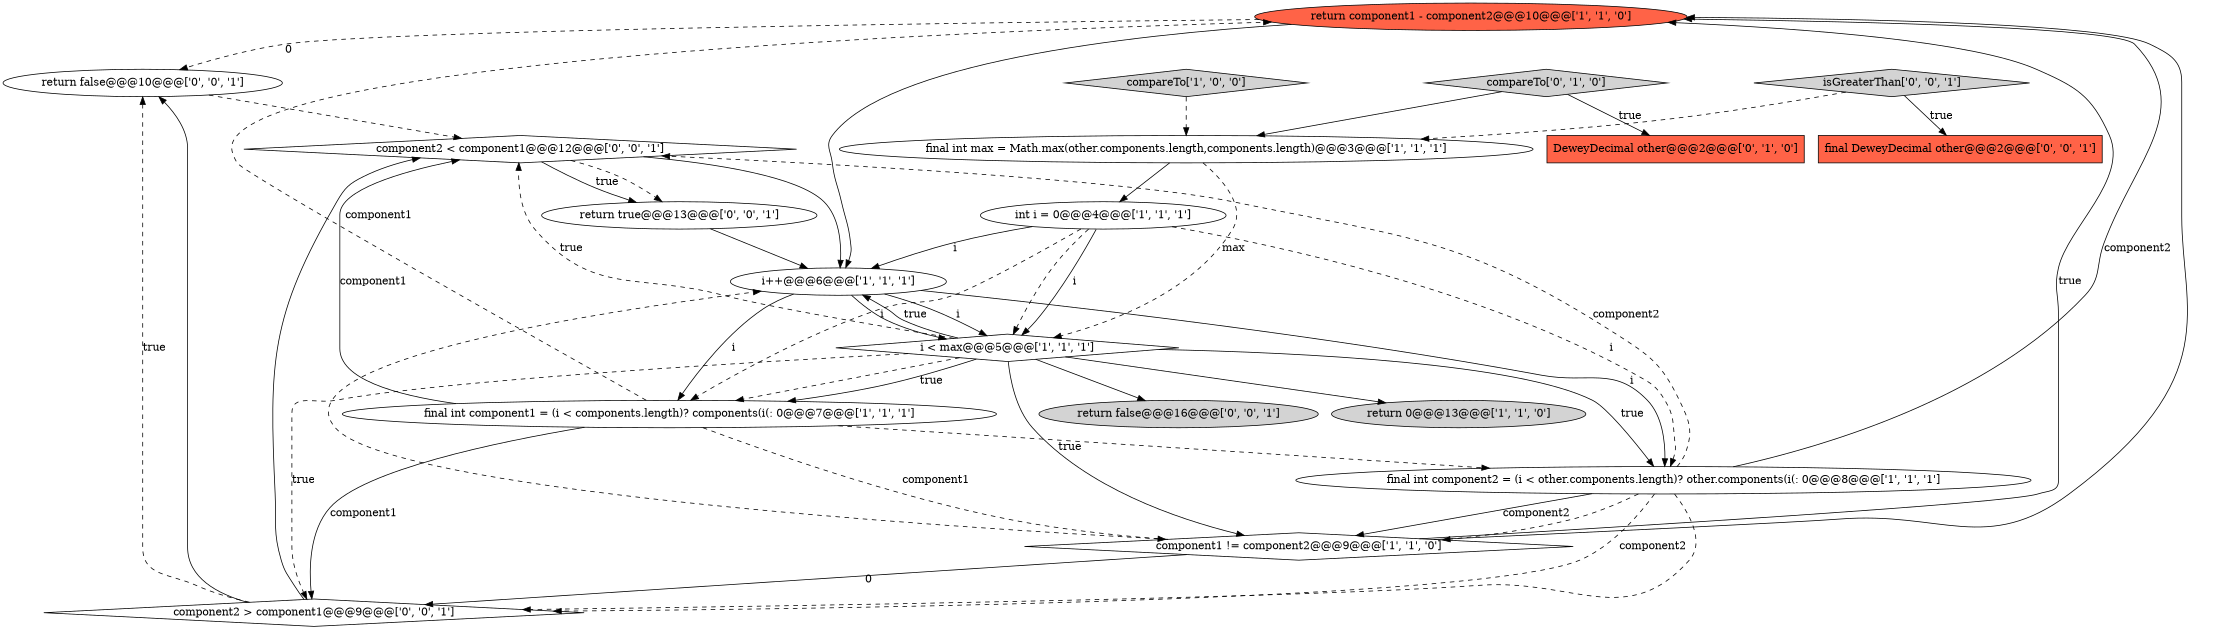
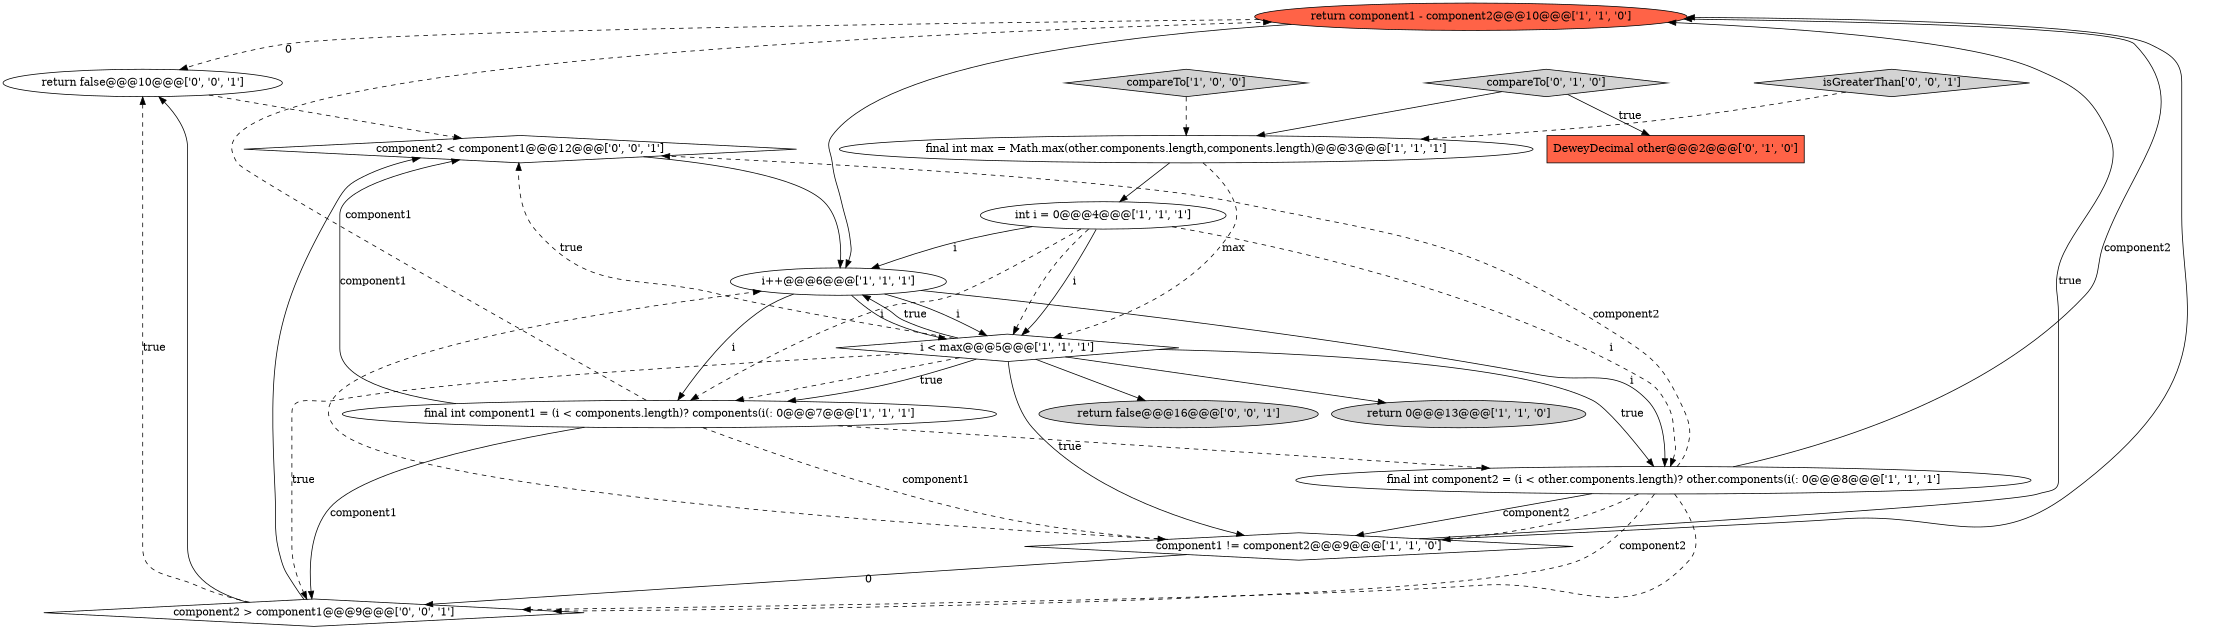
node "final DeweyDecimal other@@@2@@@['0', '0', '1']": removed
node "return true@@@13@@@['0', '0', '1']": removed
